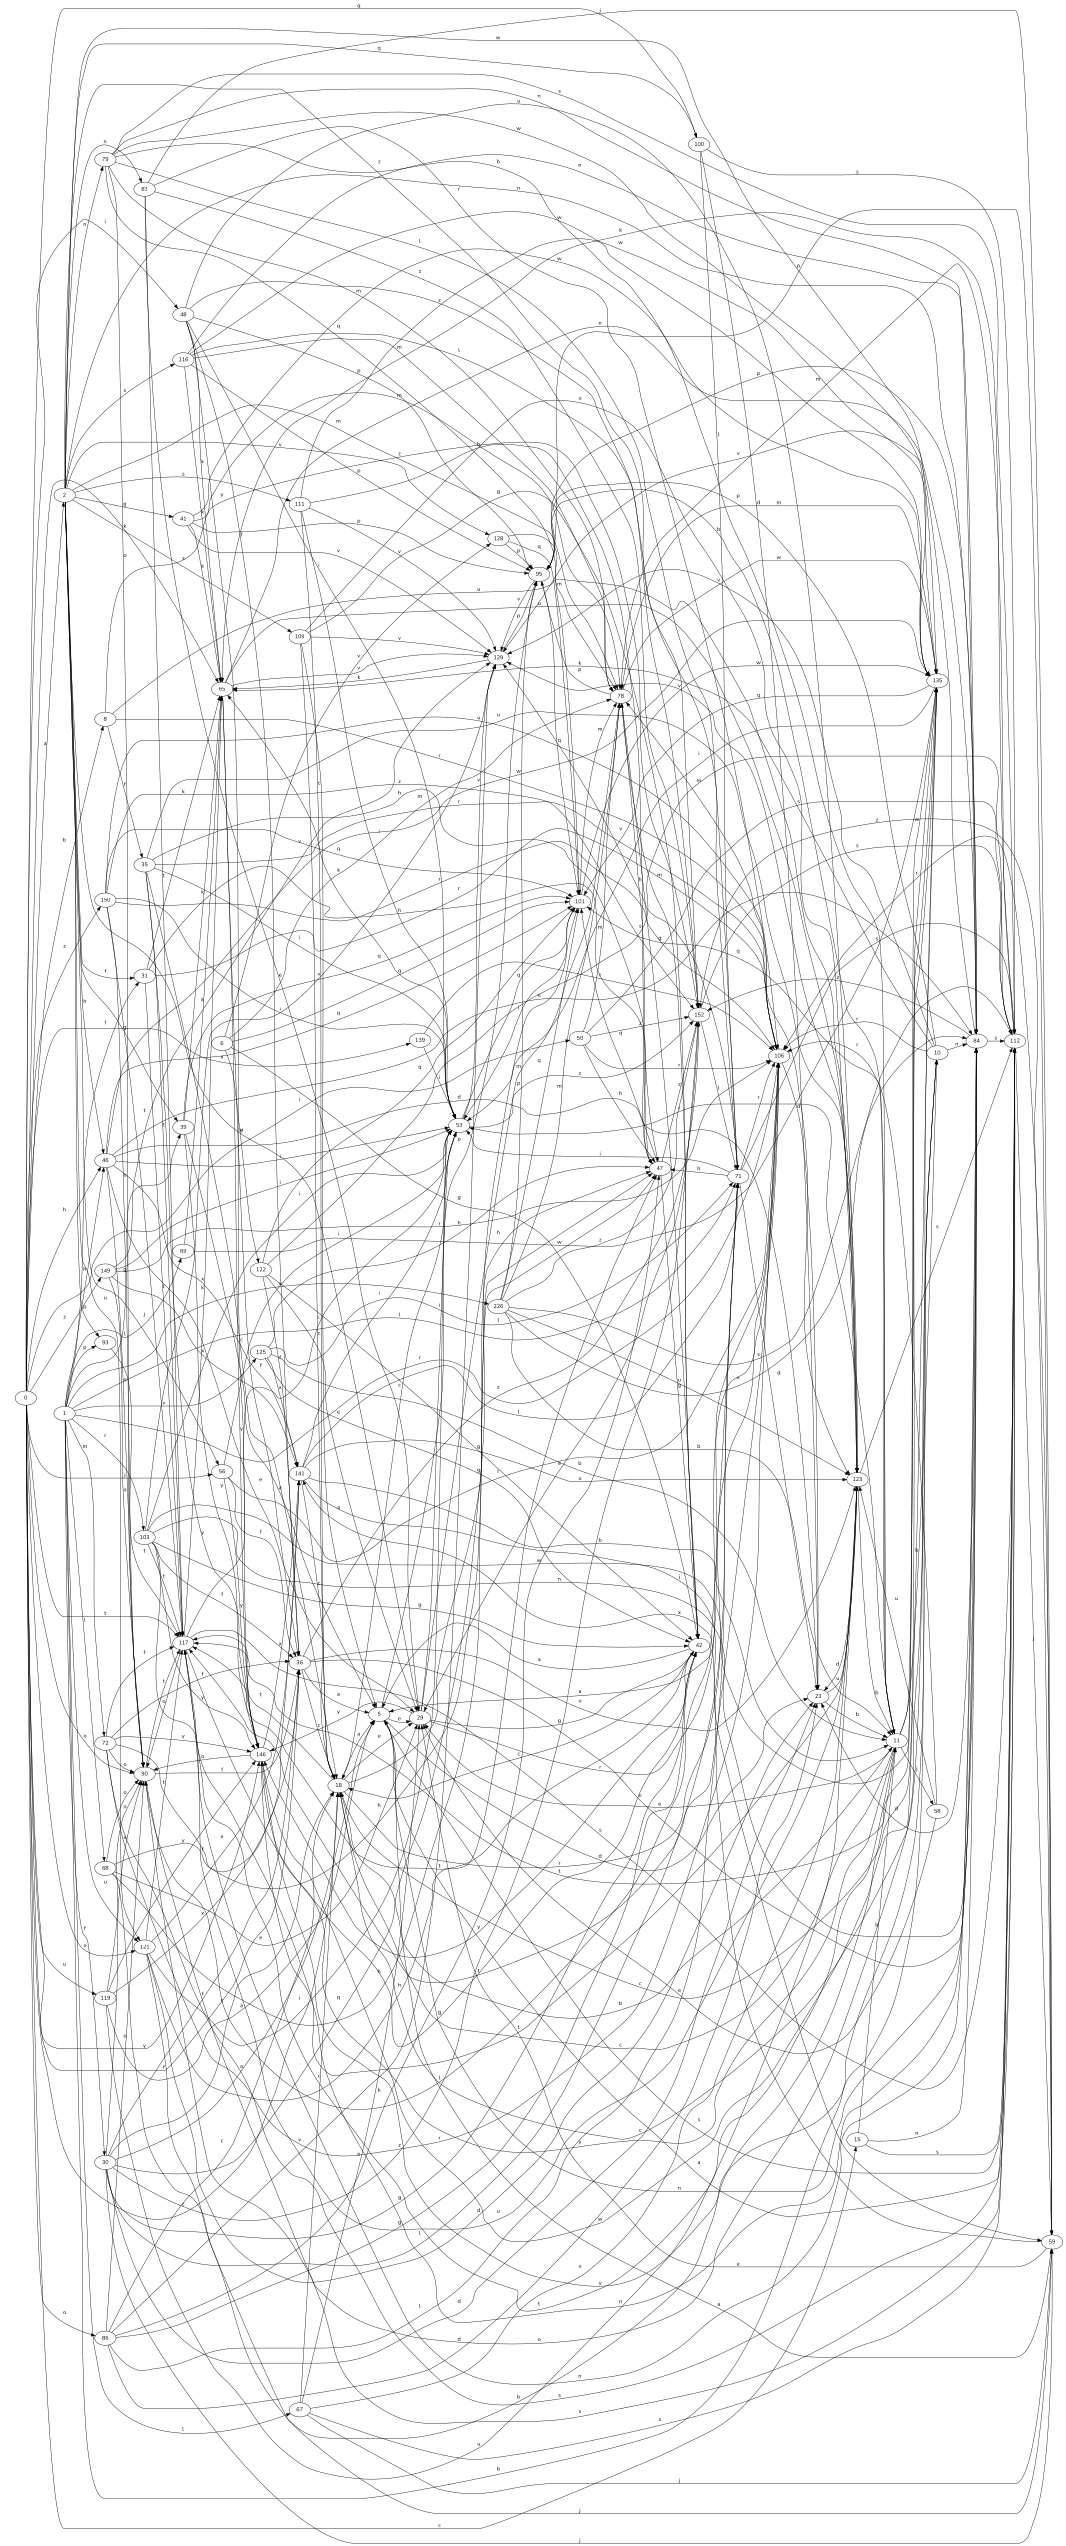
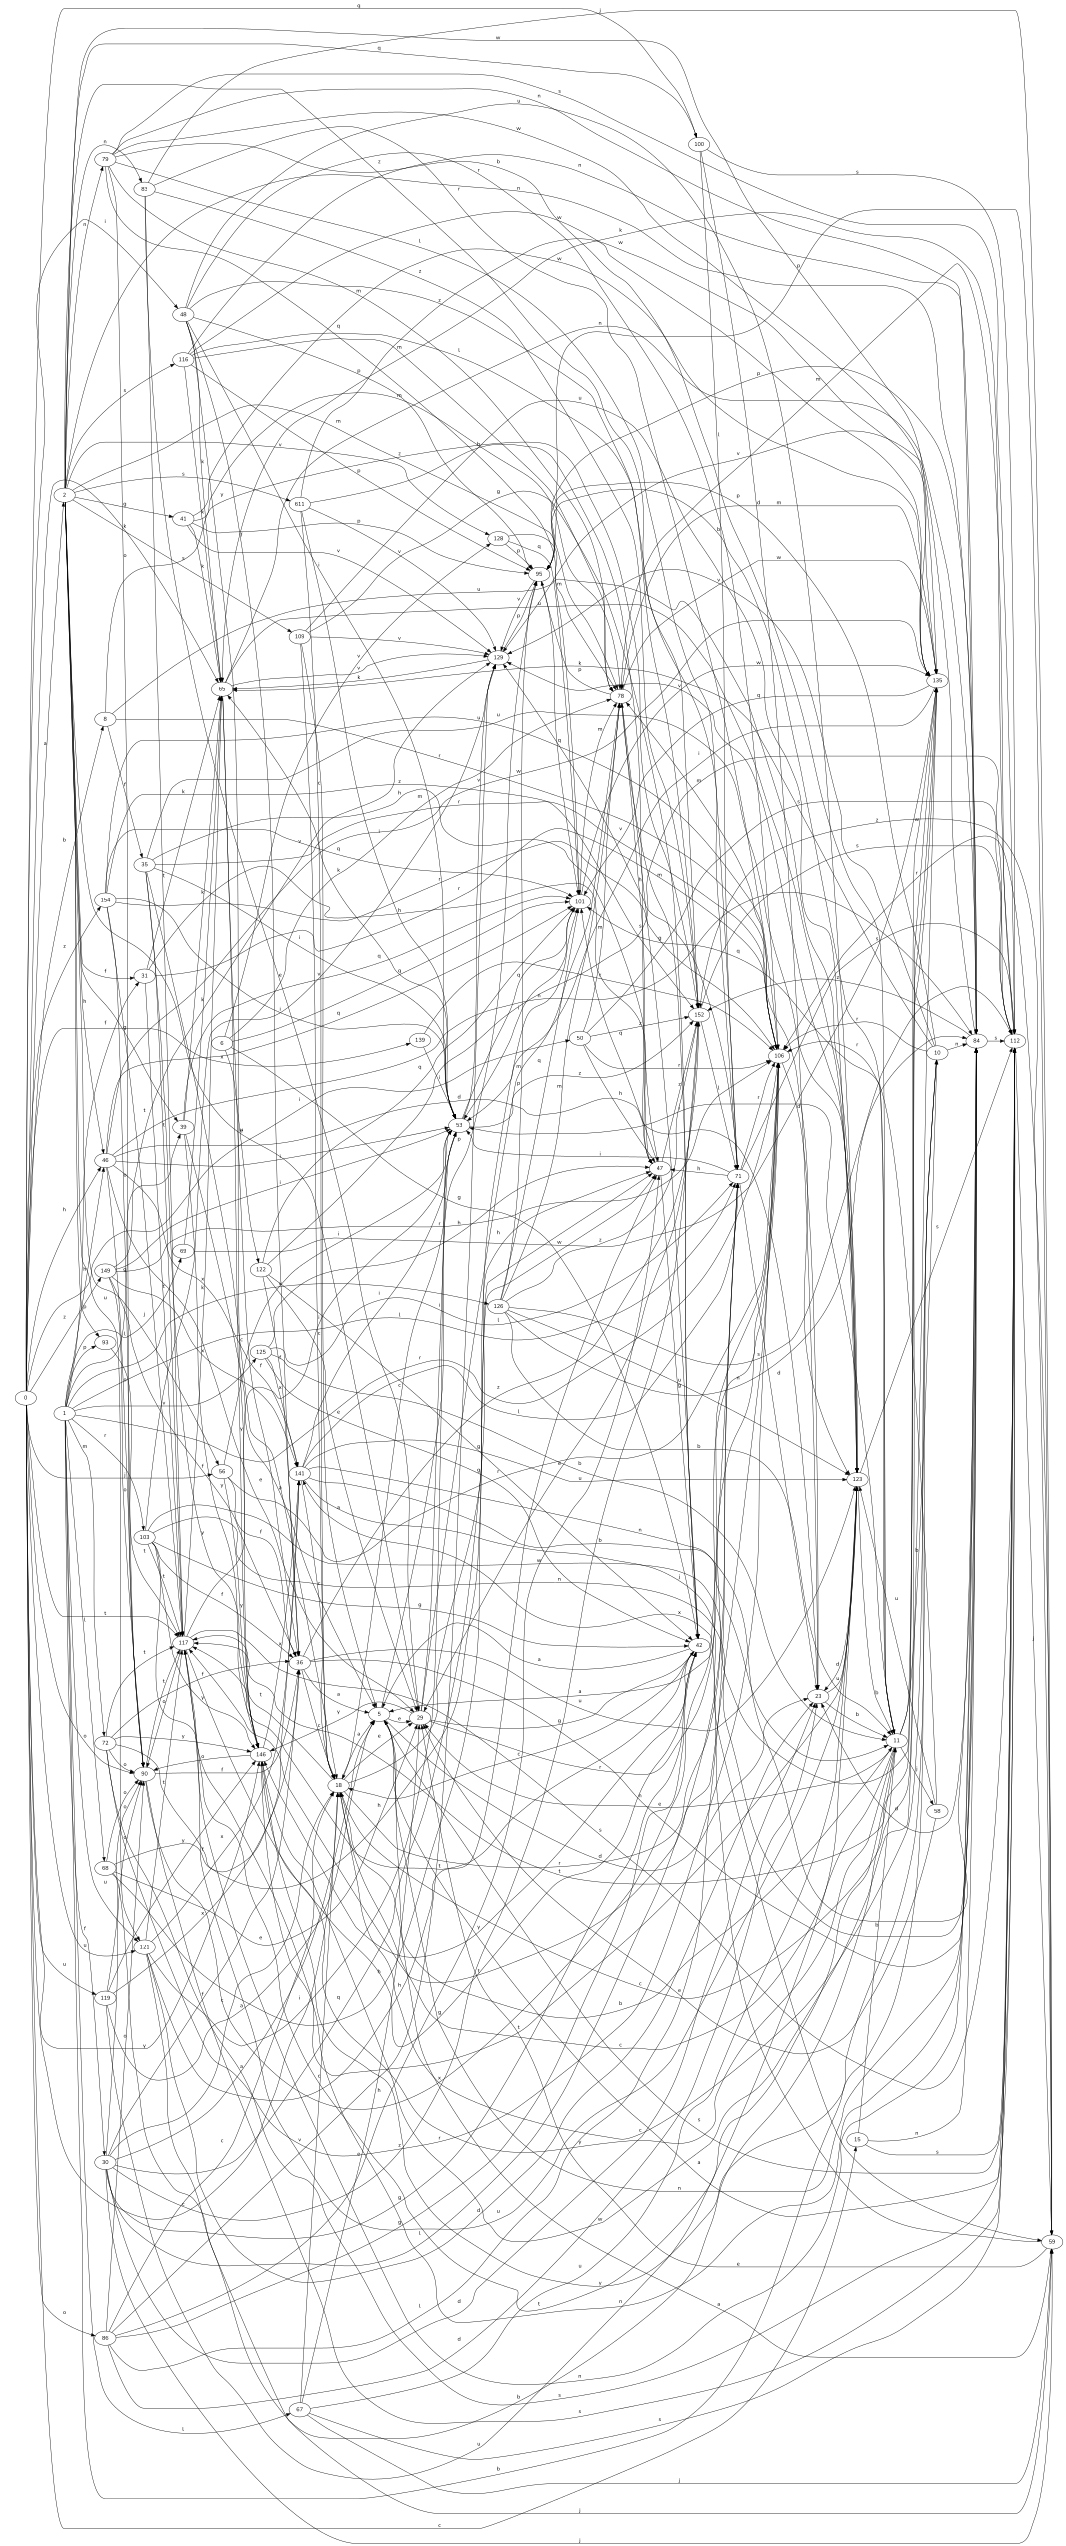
edge "48" -> "106": added, label "r"
node "111": label "111" -> "611"
node "150": label "150" -> "154"
edge "103" -> "53": removed, label "i"
node "226": label "226" -> "126"
edge "141" -> "84": added, label "n"
edge "135" -> "90": removed, label "o"
edge "0" -> "36": now "149" -> "36"
edge "90" -> "71": label "l" -> "x"
